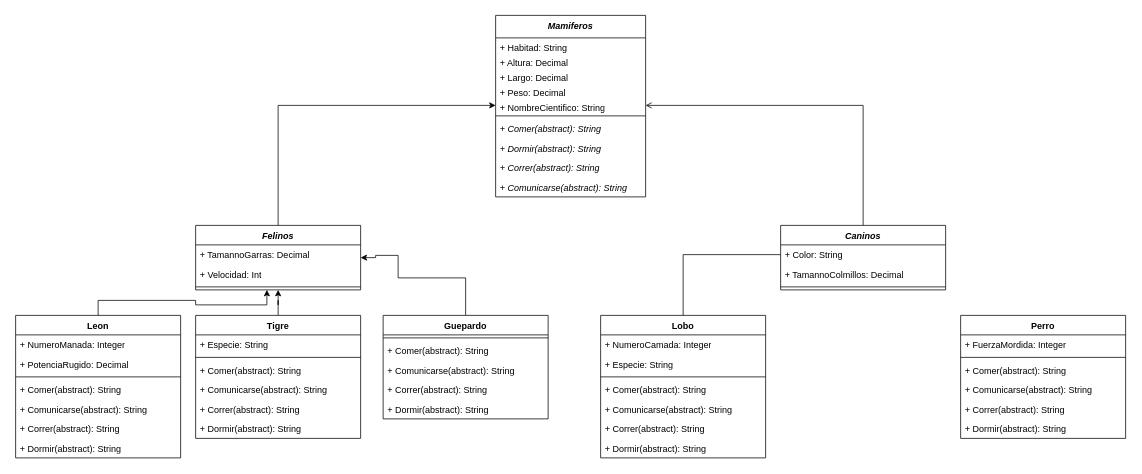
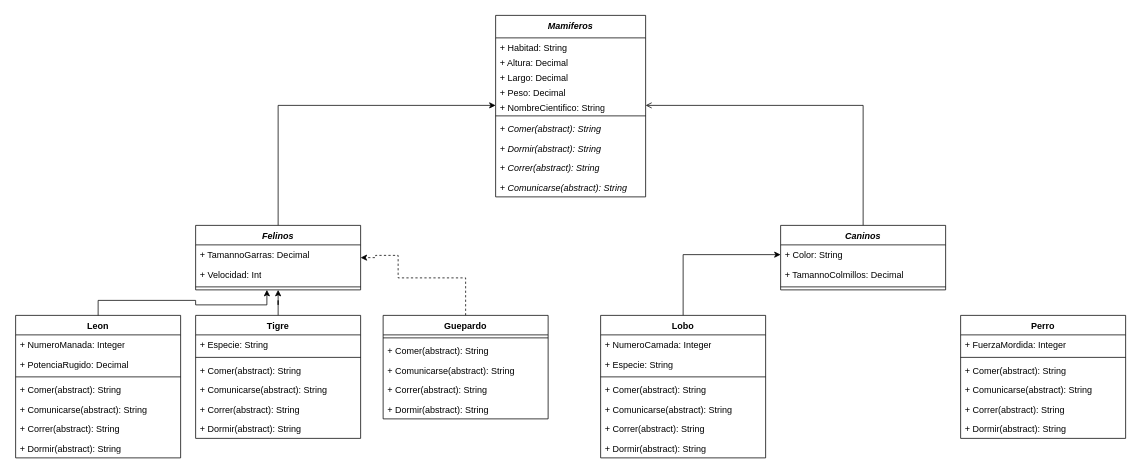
edge "+ Color: String" -- "Lobo": arrowhead none -> classic
edge "Guepardo" -> "Felinos": style solid -> dashed
